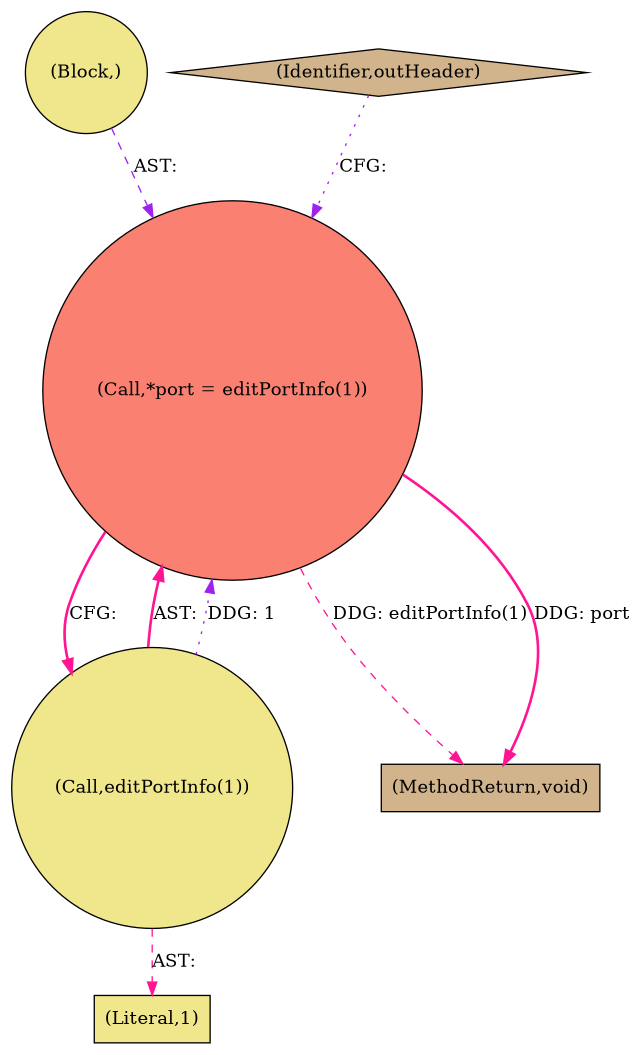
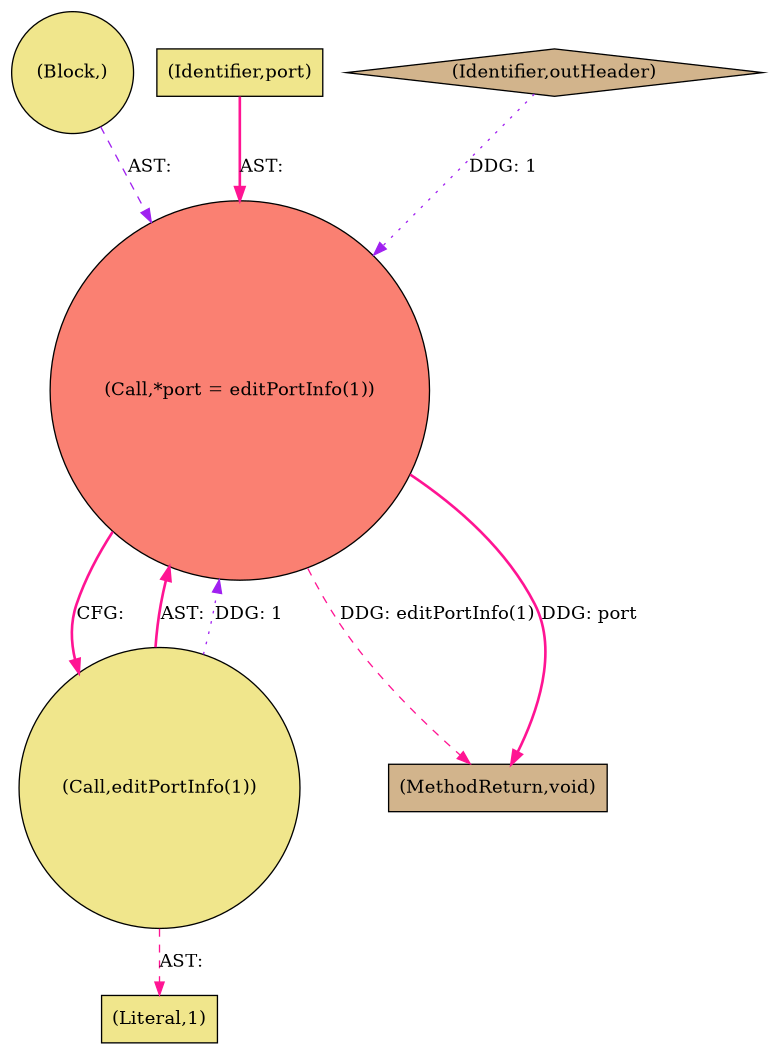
node "(Identifier,port)": added
edge "(Identifier,outHeader)" -> "(Call,*port = editPortInfo(1))": label "CFG: " -> "DDG: 1"
